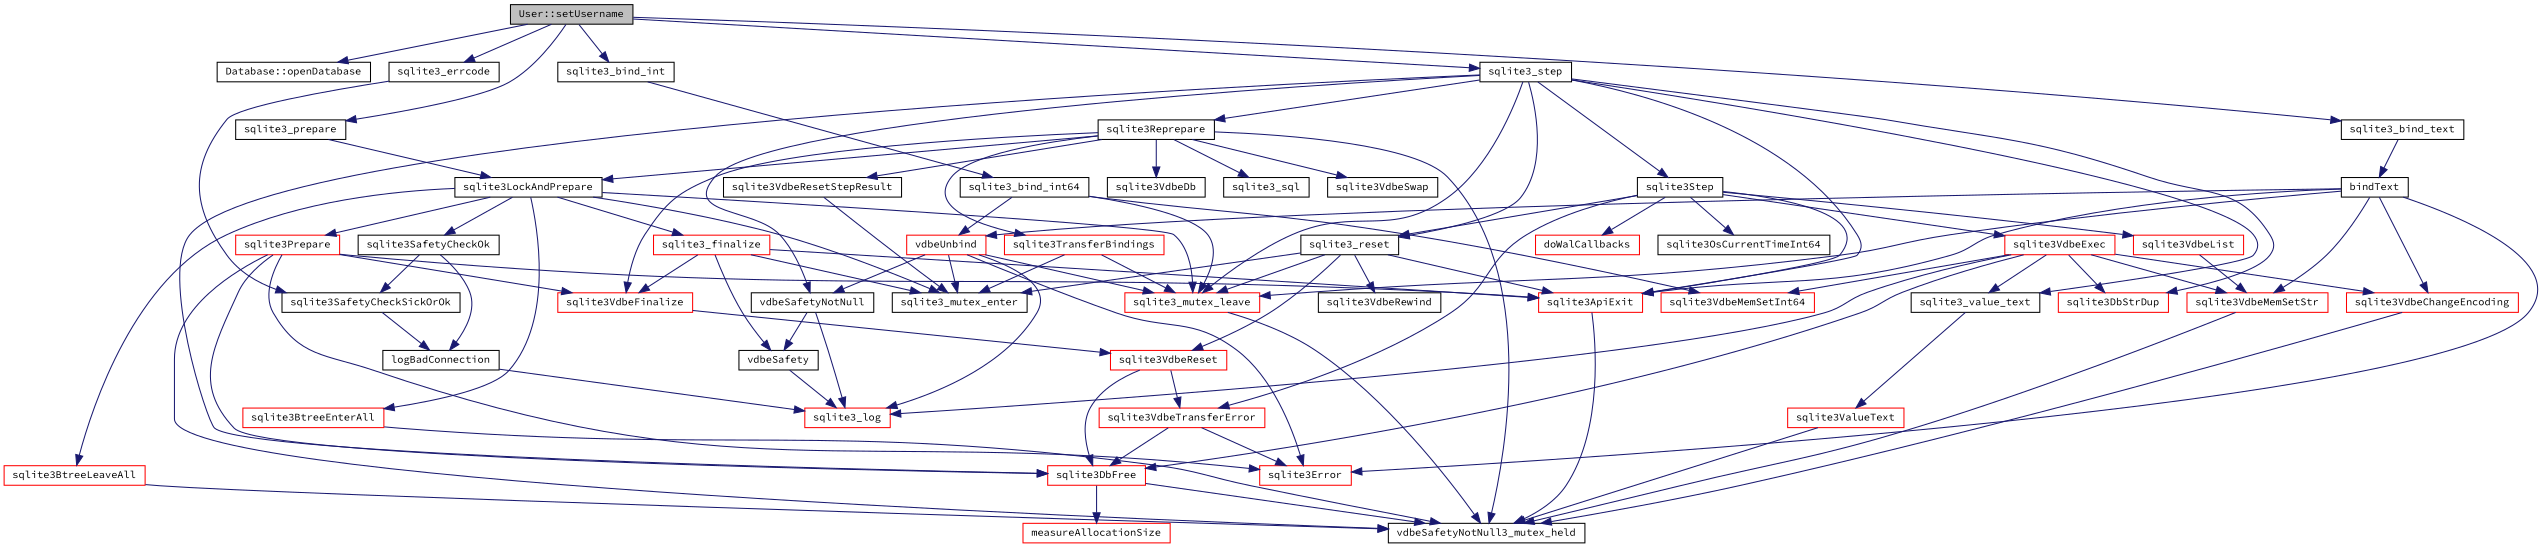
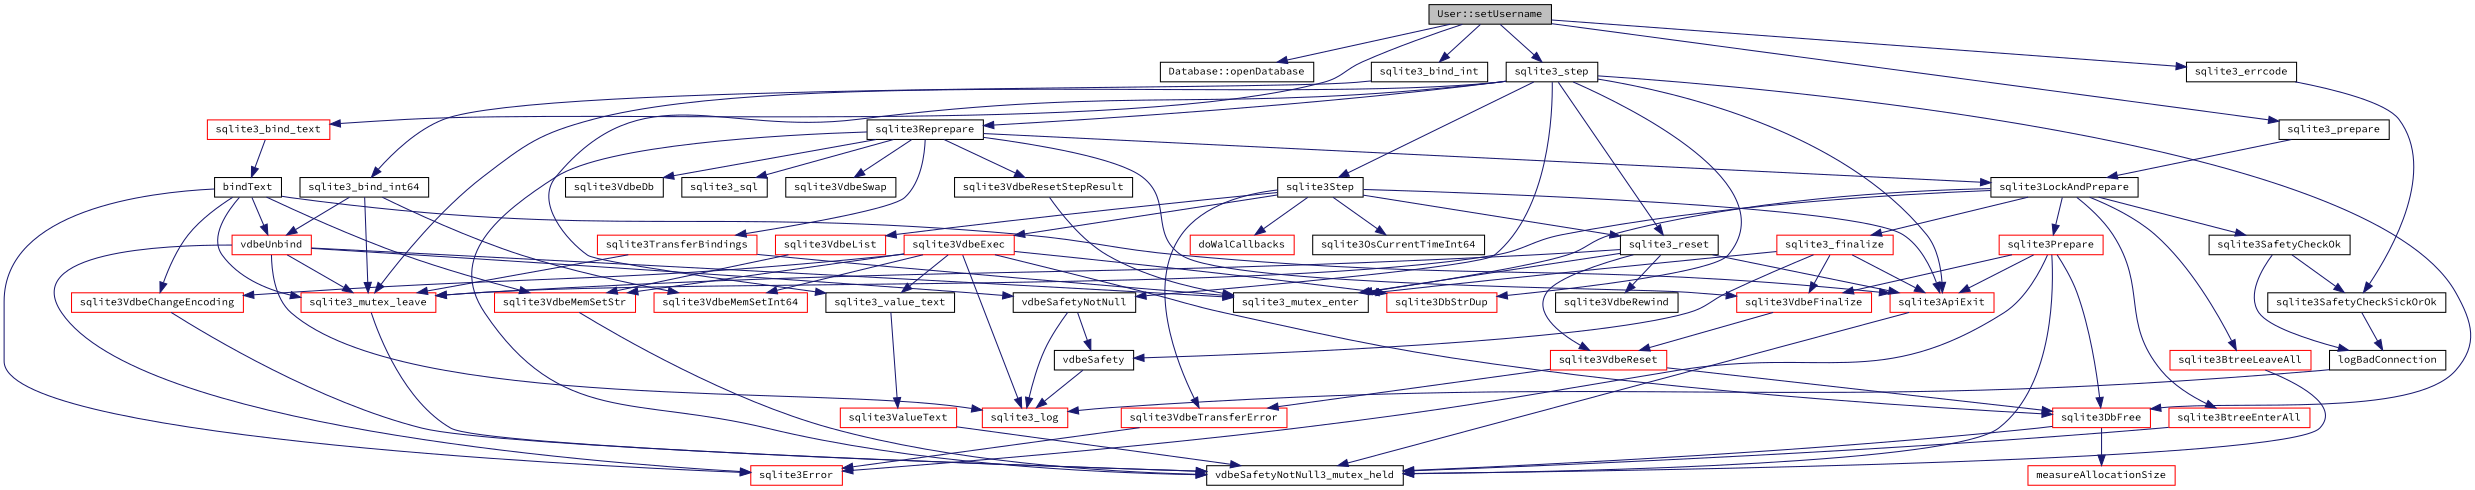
node "sqlite3_bind_text": color black -> red
edge "sqlite3VdbeTransferError" -> "sqlite3DbFree": removed
